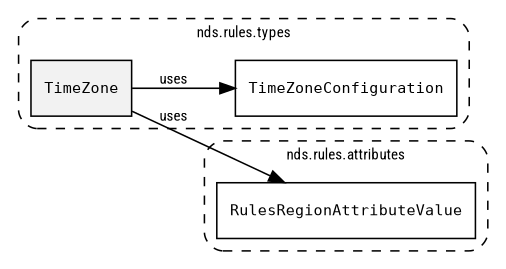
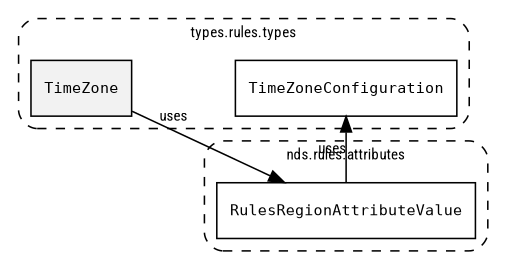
cluster "nds.rules.types": label "nds.rules.types" -> "types.rules.types"
edge "TimeZone" -> "TimeZoneConfiguration": now "RulesRegionAttributeValue" -> "TimeZoneConfiguration"
